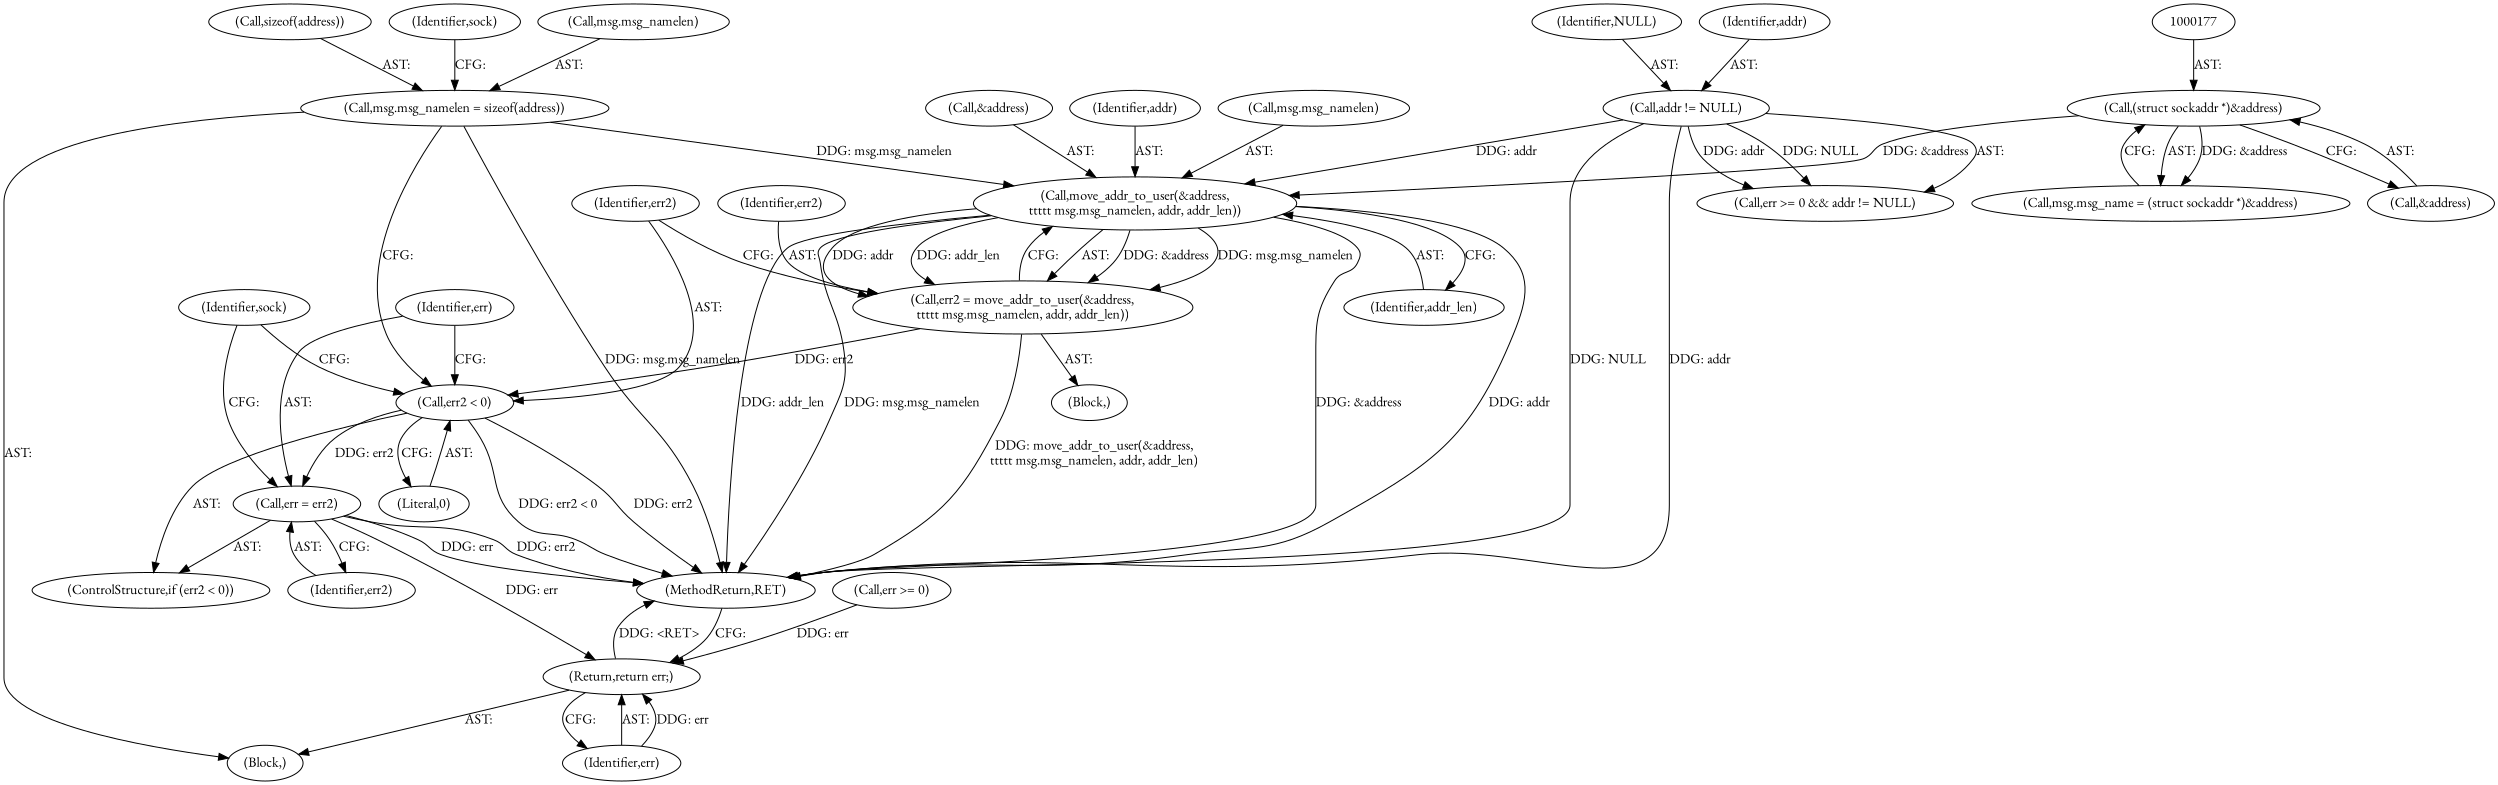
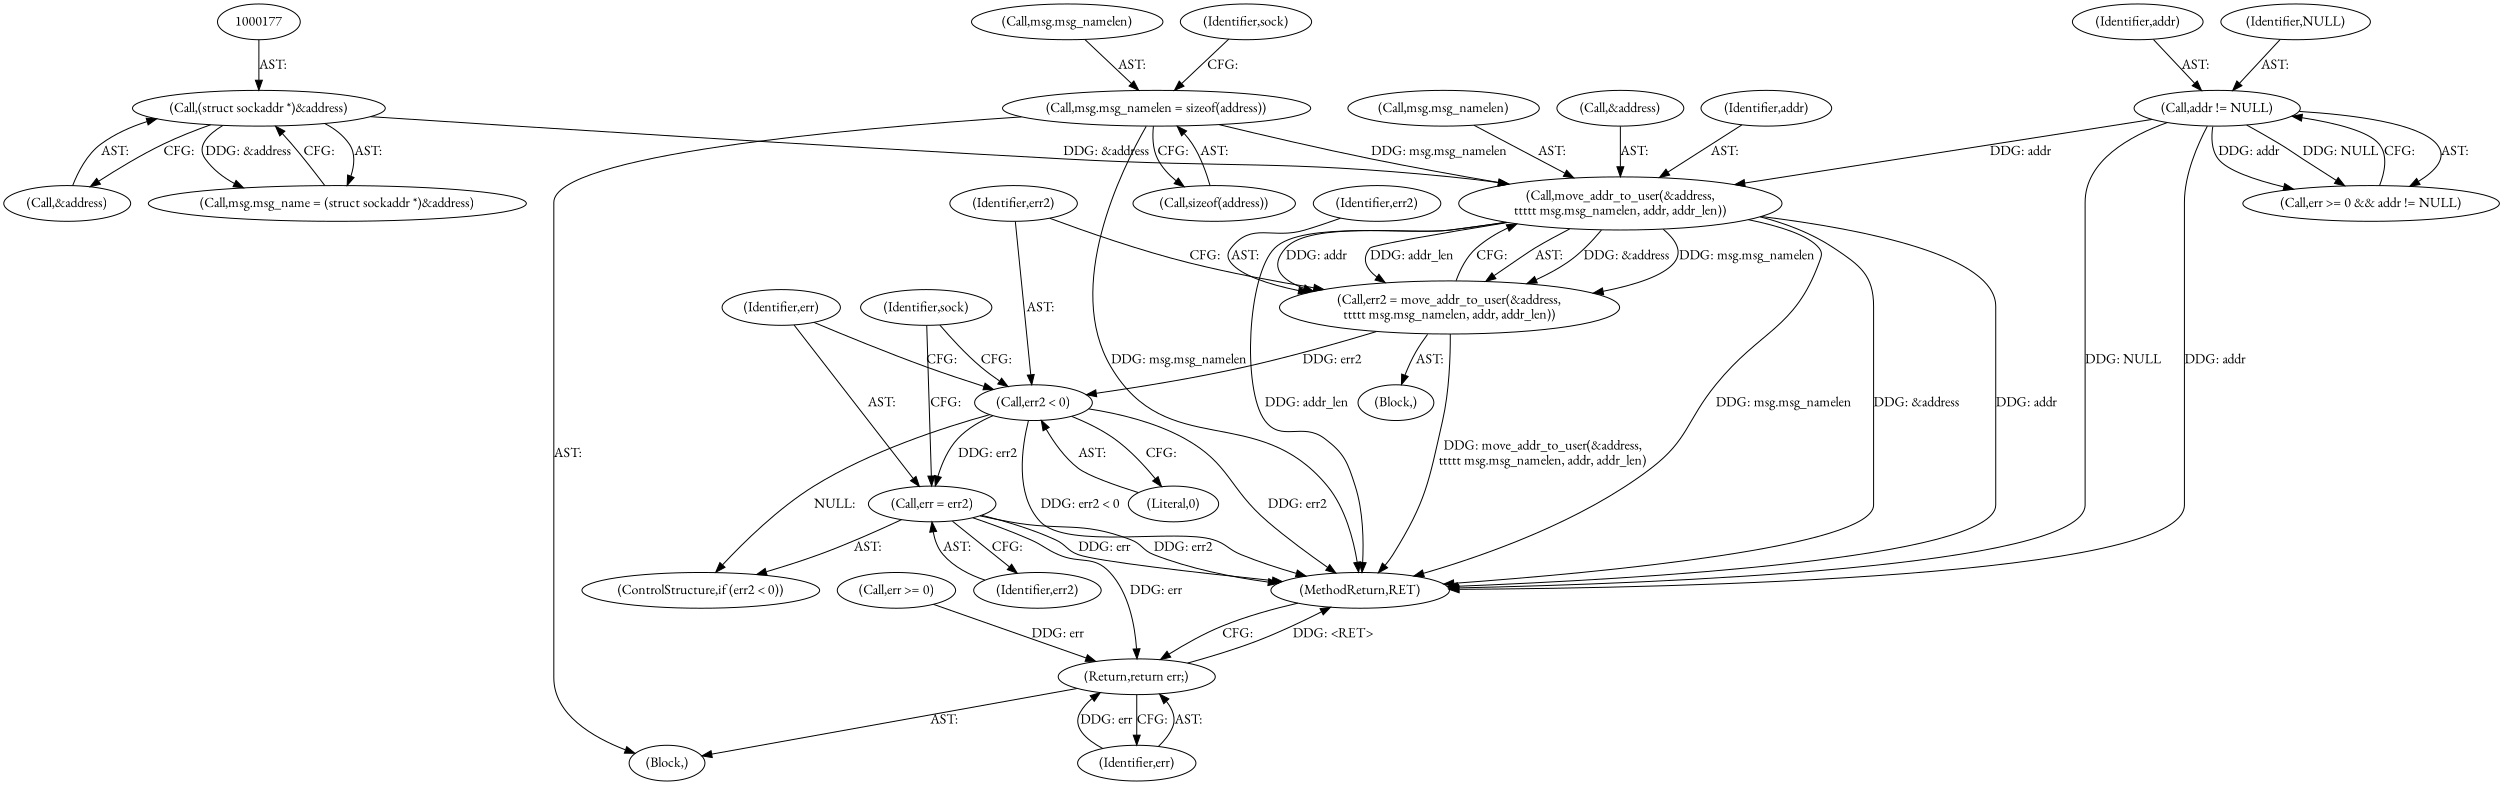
edge "(Call,err >= 0 && addr != NULL)" -> "(Call,addr != NULL)": added, label "CFG:"
edge "(Call,msg.msg_namelen = sizeof(address))" -> "(Call,err2 < 0)": now "(Call,msg.msg_namelen = sizeof(address))" -> "(Call,sizeof(address))"
node "(Identifier,addr_len)": removed
edge "(Call,err2 < 0)" -> "(ControlStructure,if (err2 < 0))": label "AST: " -> "NULL: "
